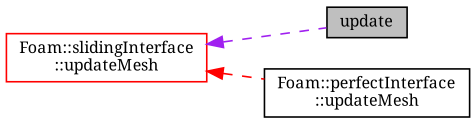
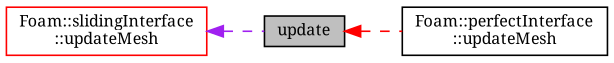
edge "Foam::perfectInterface ::updateMesh" -> "Foam::slidingInterface ::updateMesh": now "Foam::perfectInterface ::updateMesh" -> "update"
